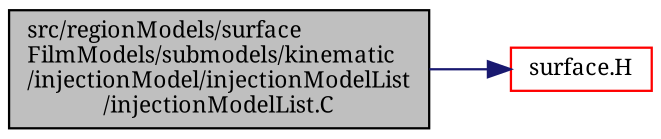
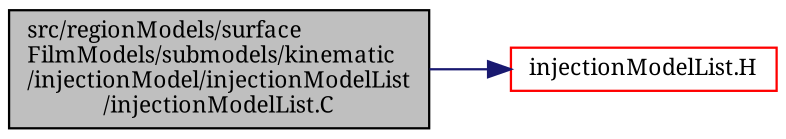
node "surface.H": label "surface.H" -> "injectionModelList.H"
